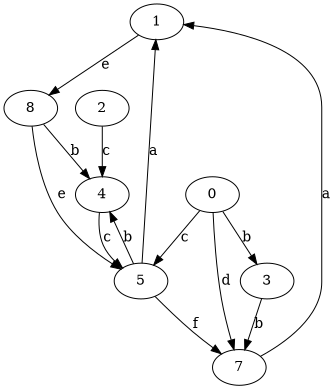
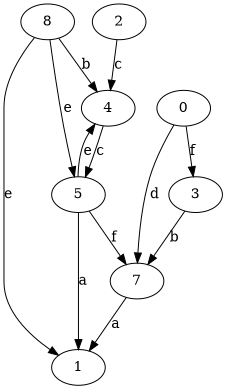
edge "1" -> "8": reversed
edge "0" -> "5": removed, label "c"
edge "5" -> "4": label "b" -> "e"
edge "0" -> "3": label "b" -> "f"
